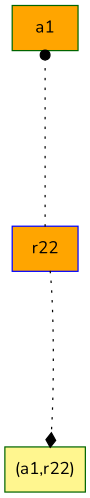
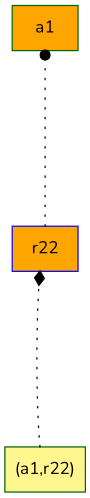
edge "r22" -> "(a1,r22)": reversed
